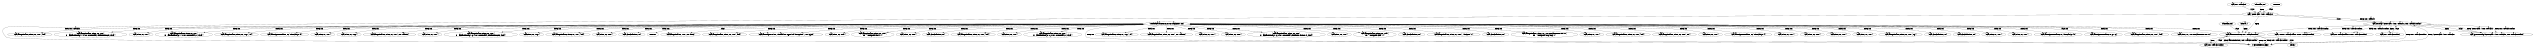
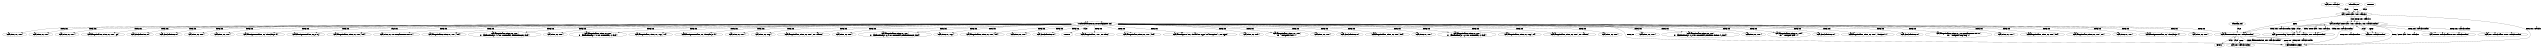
node "(Literal,1)": removed
